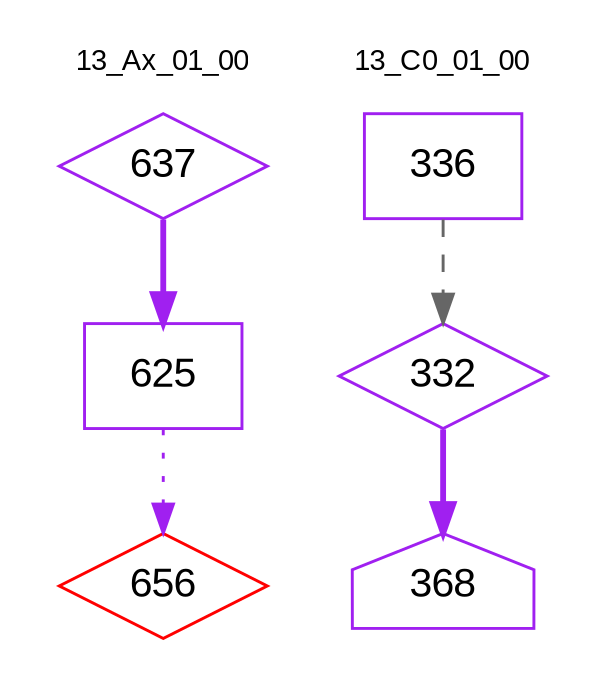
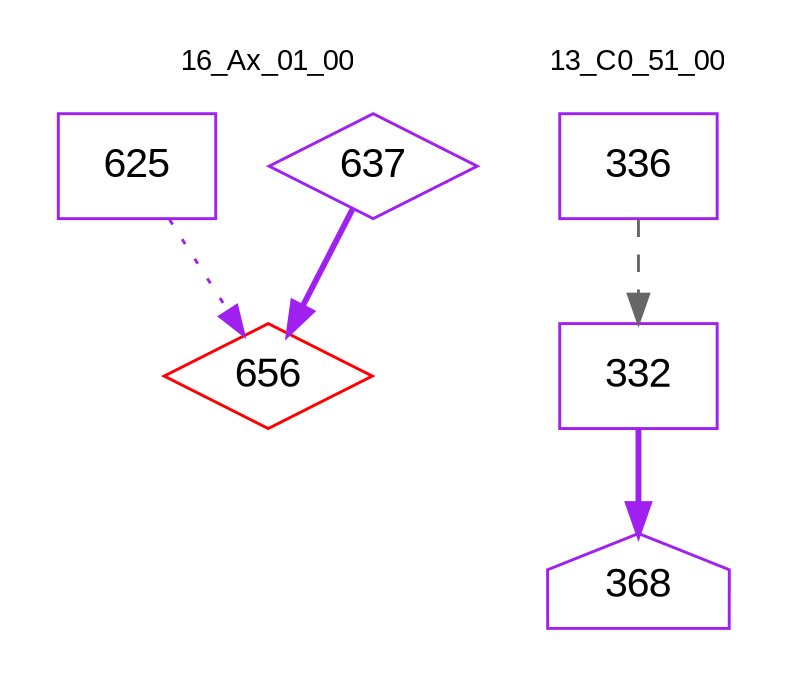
cluster "13_Ax_01_00": label "13_Ax_01_00" -> "16_Ax_01_00"
cluster "13_C0_01_00": label "13_C0_01_00" -> "13_C0_51_00"
edge "637" -> "625": now "637" -> "656"
node "332": shape diamond -> box
